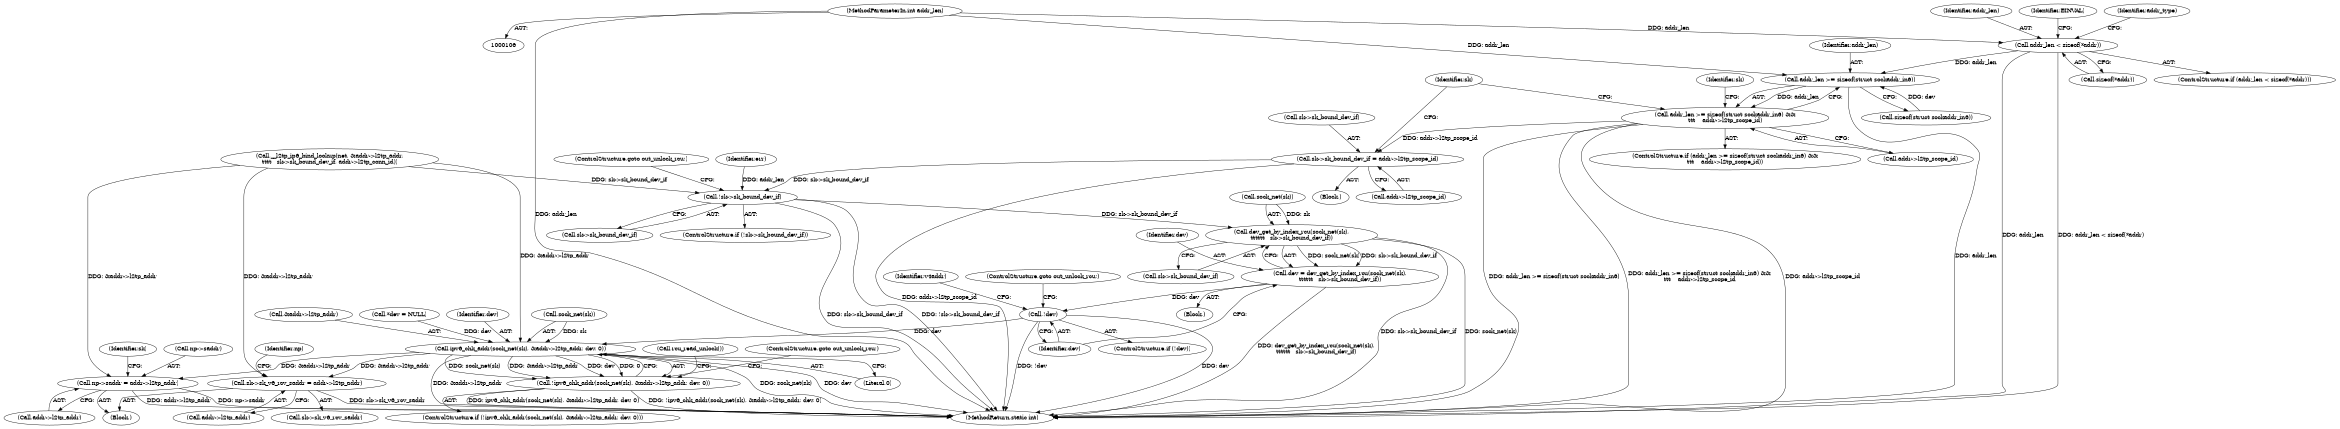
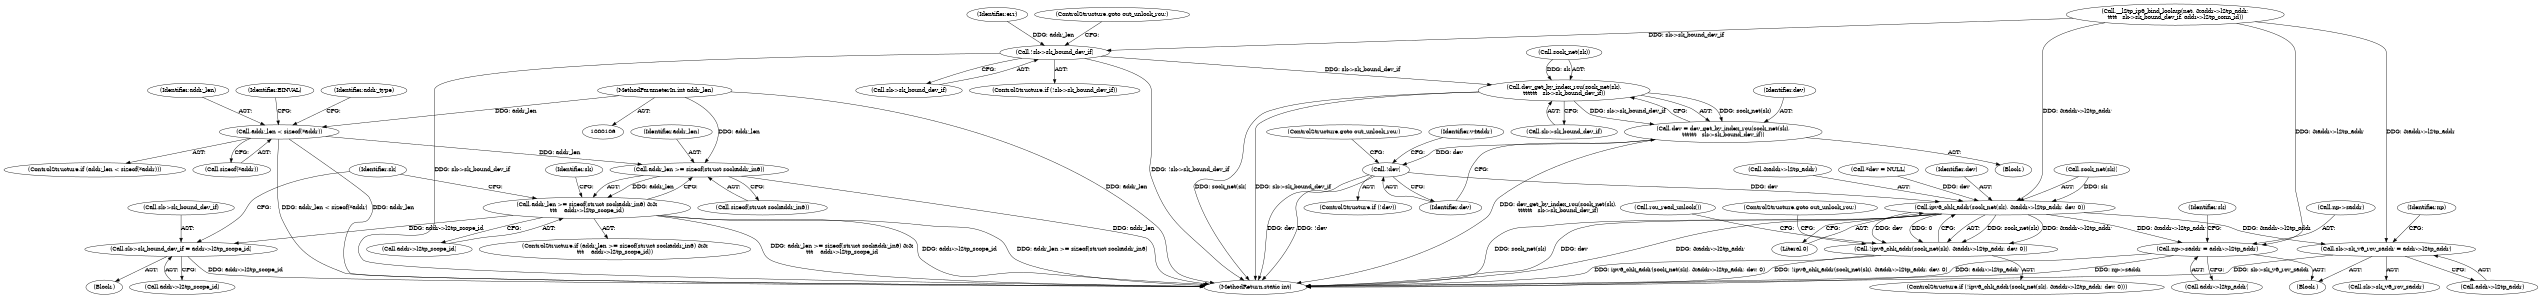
edge "(Call,sizeof(struct sockaddr_in6))" -> "(Call,addr_len >= sizeof(struct sockaddr_in6))": label "DDG: dev" -> "AST: "
edge "(Call,sk->sk_bound_dev_if = addr->l2tp_scope_id)" -> "(Call,!sk->sk_bound_dev_if)": removed, label "DDG: sk->sk_bound_dev_if"
